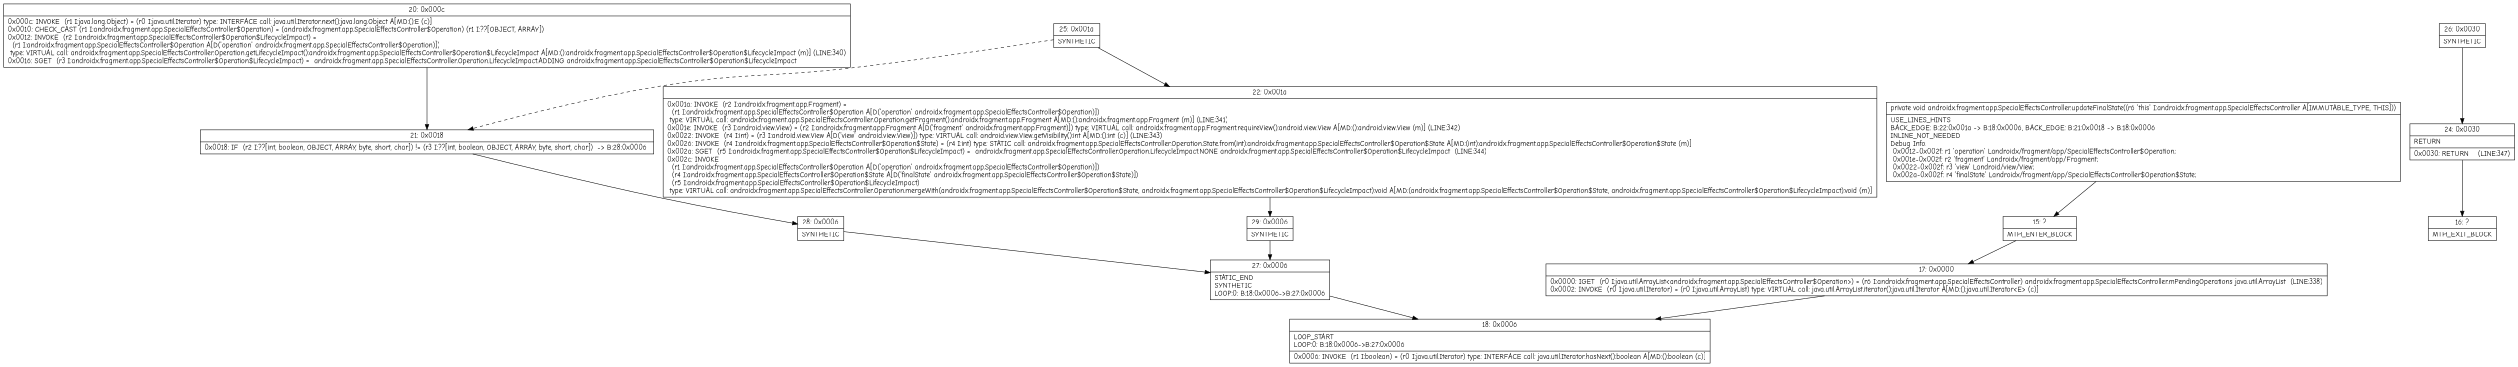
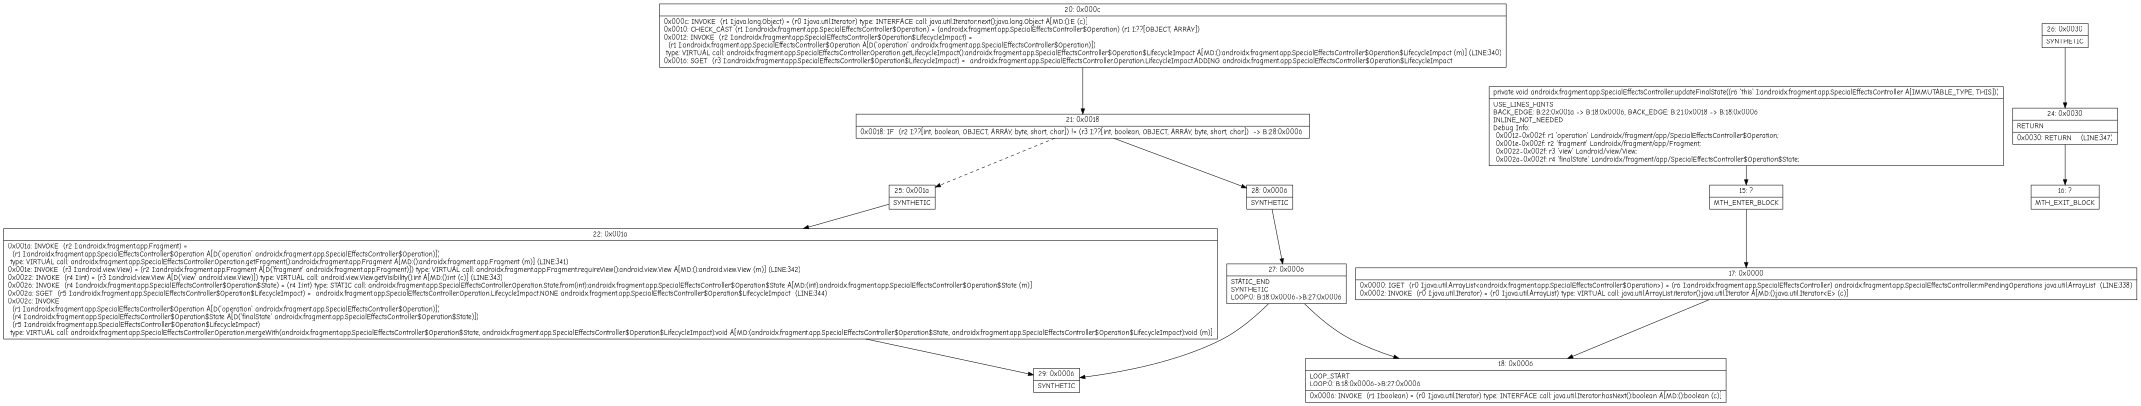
edge "25: 0x001a" -> "21: 0x0018": reversed
edge "29: 0x0006" -> "27: 0x0006": reversed
